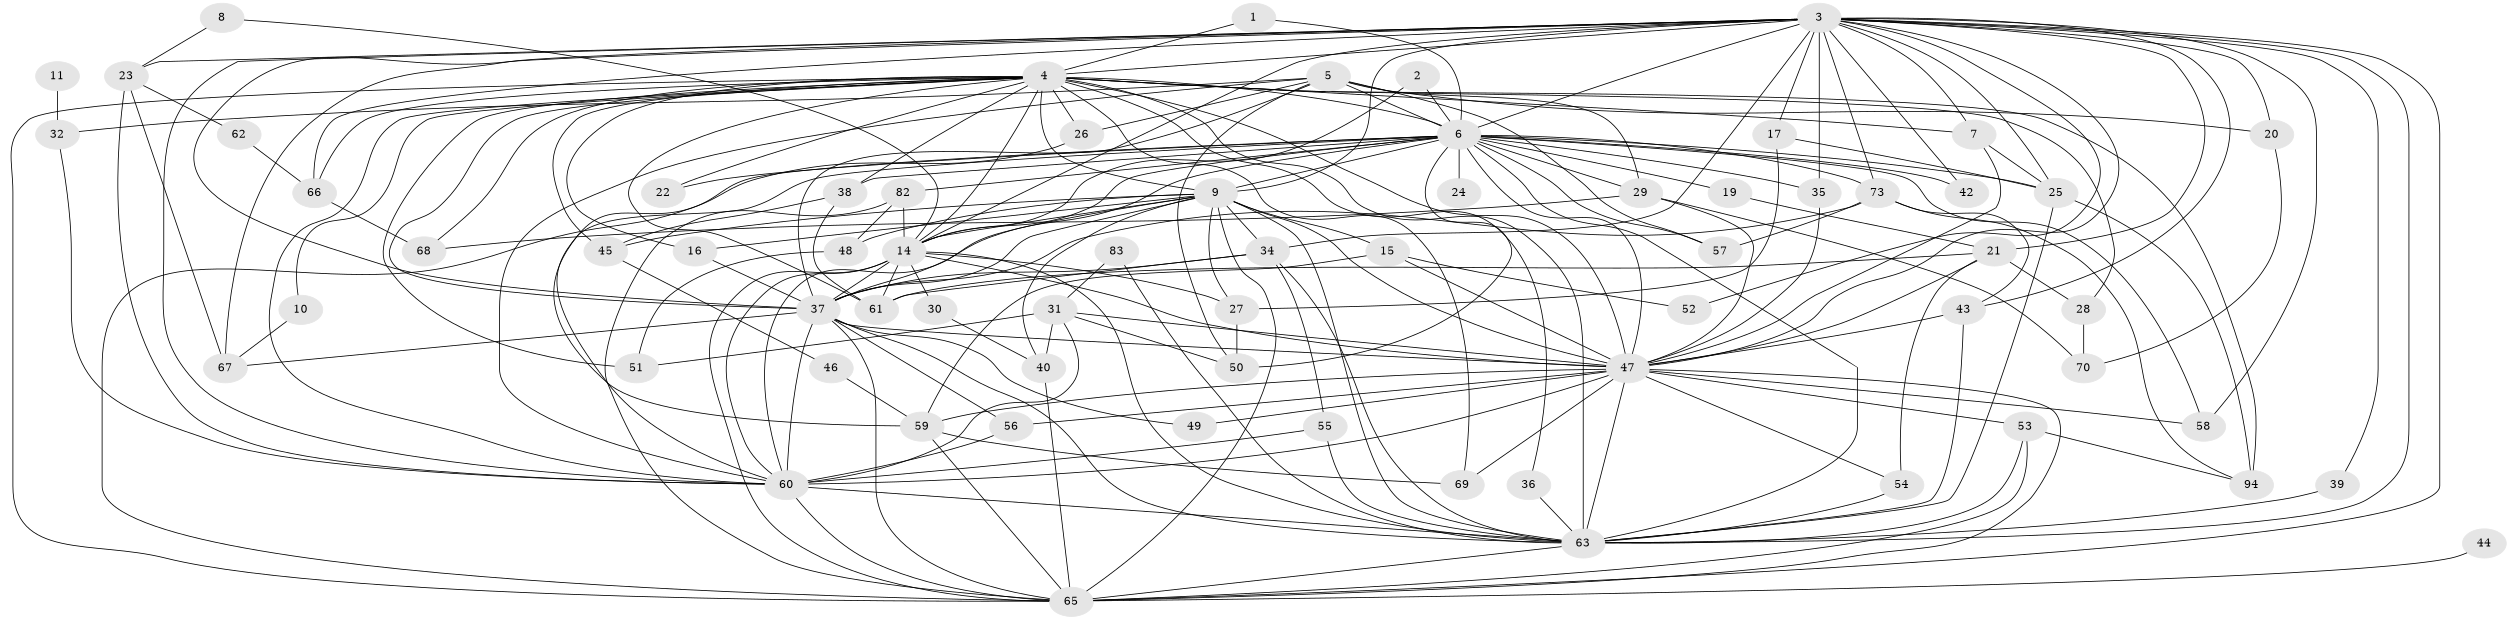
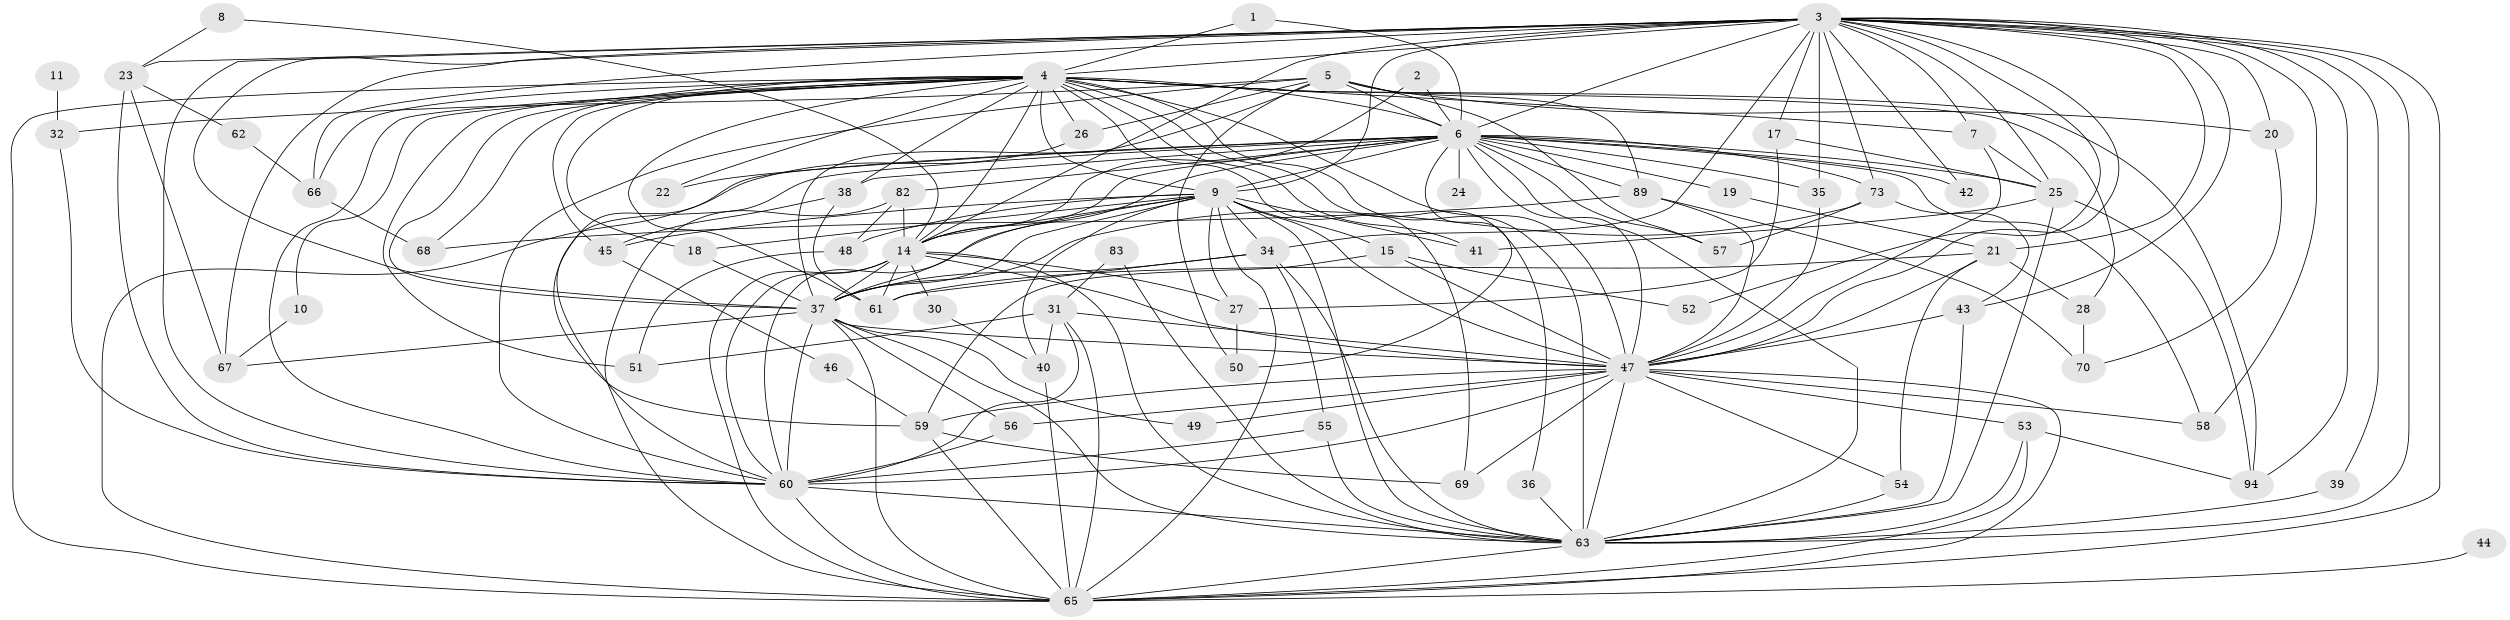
node "29": label "29" -> "89"
node "16": label "16" -> "18"
node "41": added
edge "73" -- "94": now "3" -- "94"
edge "31" -- "50": now "31" -- "65"
